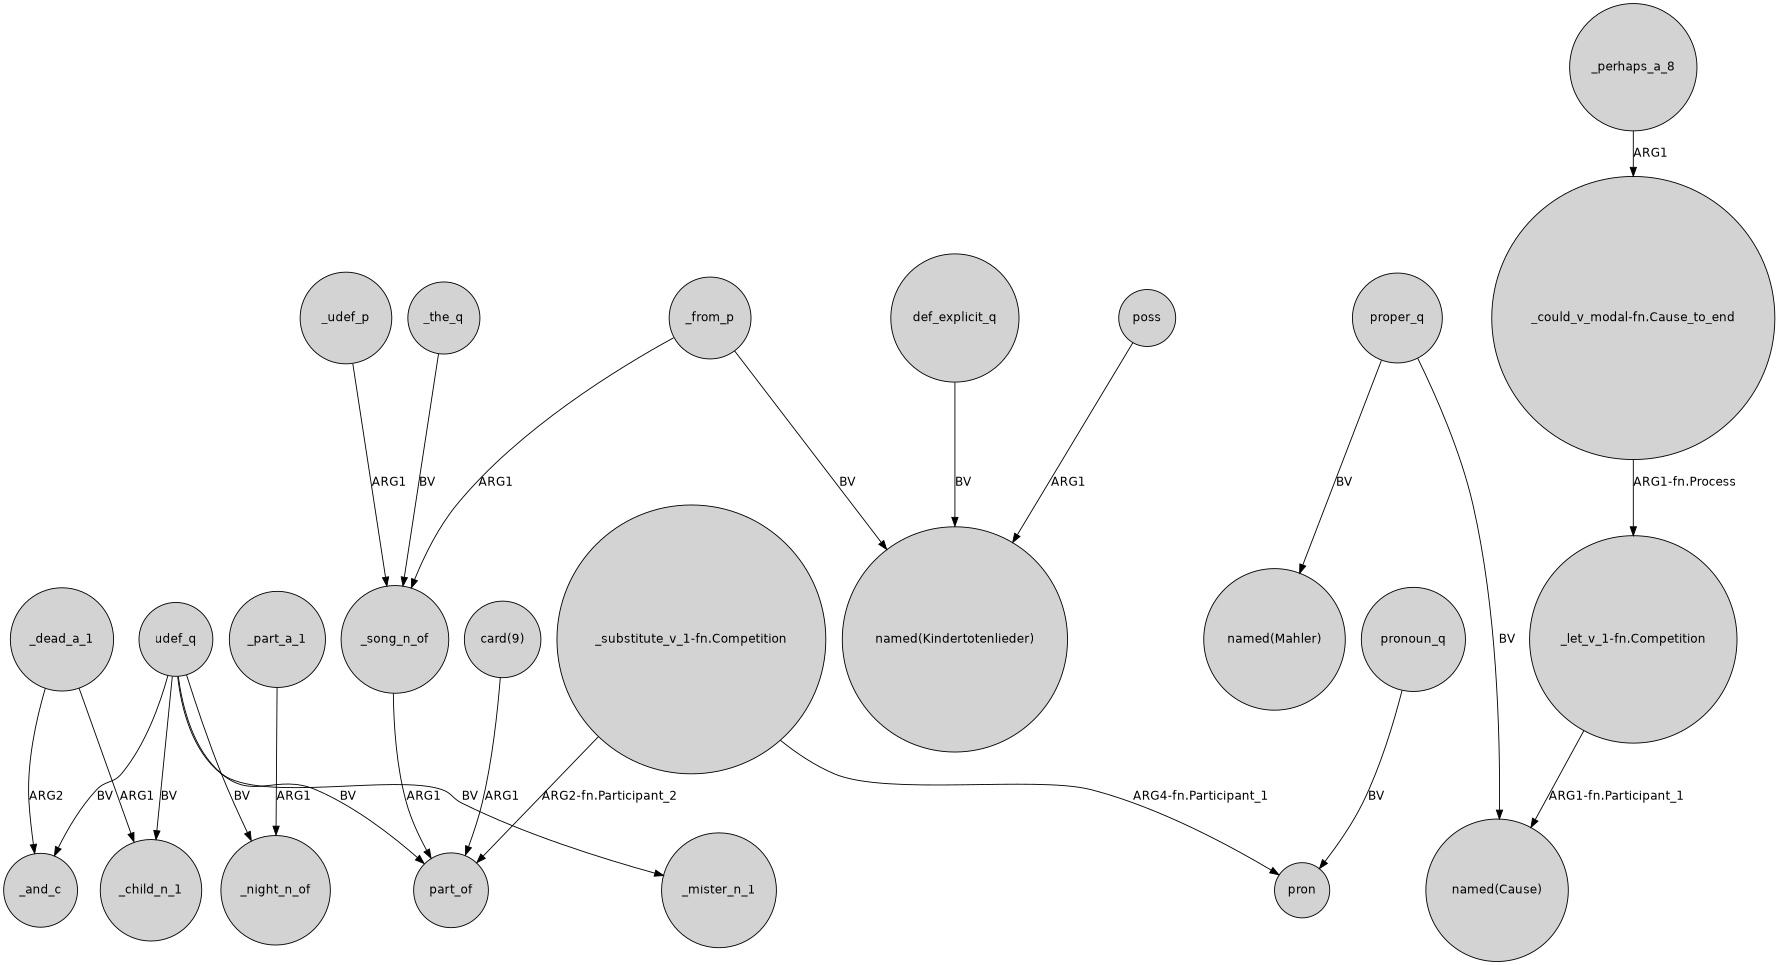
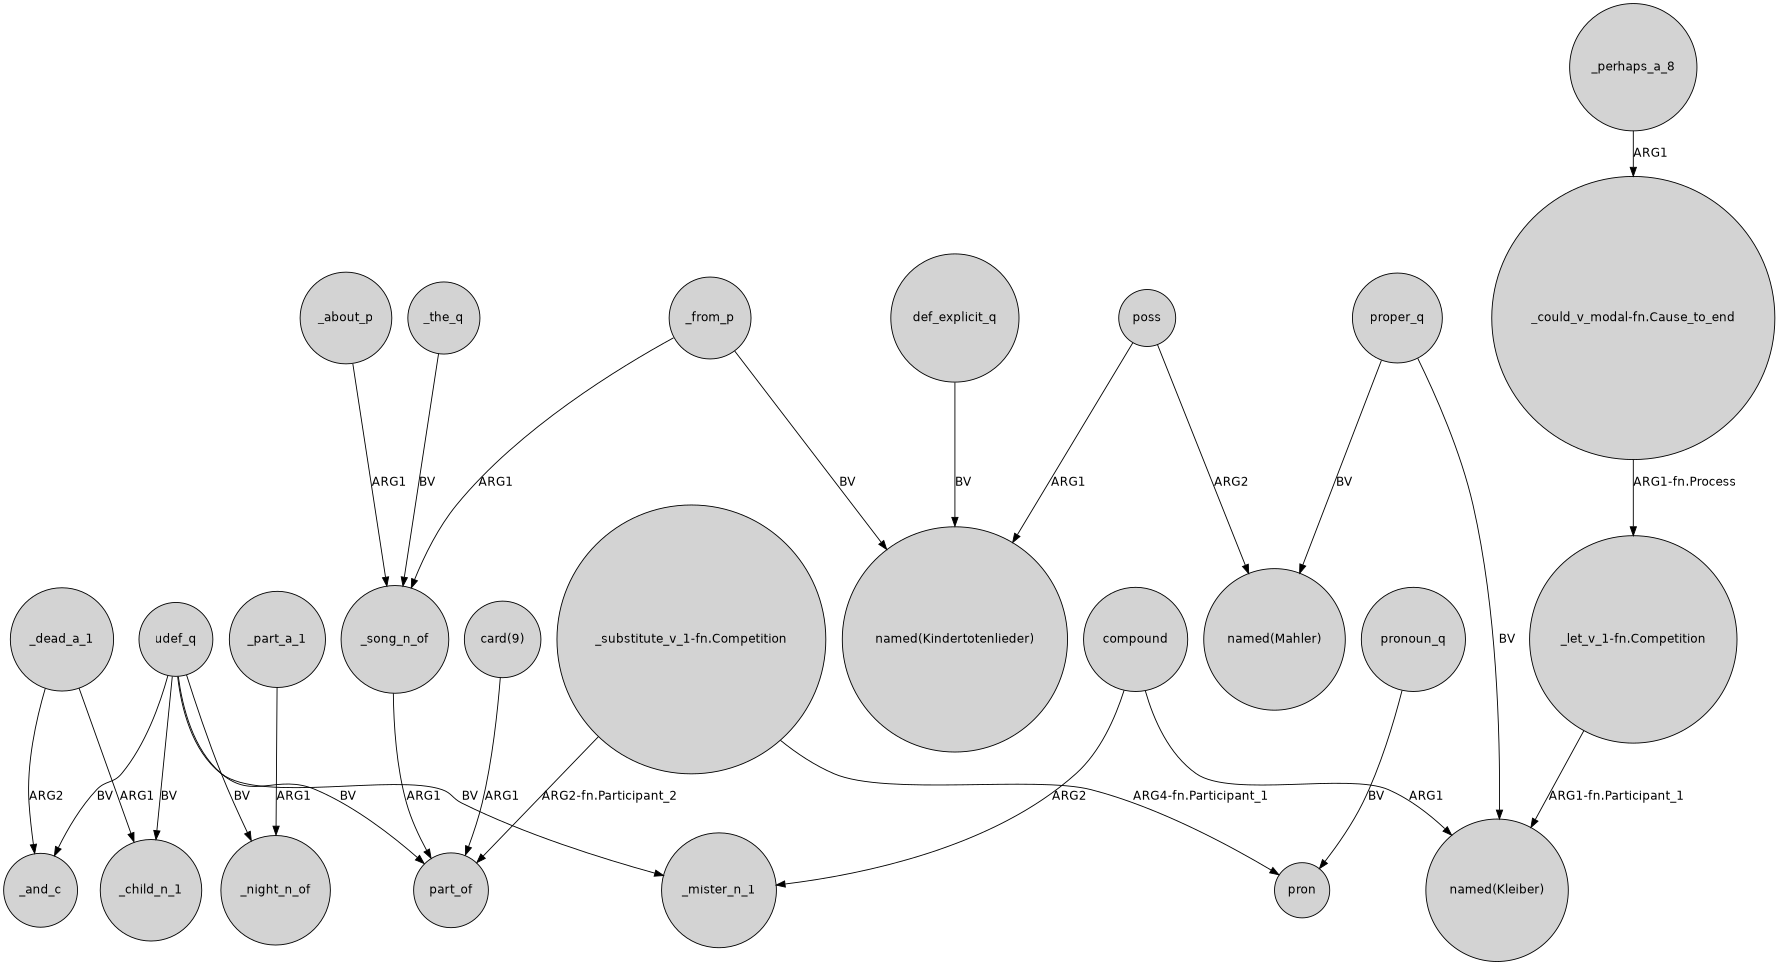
node "_udef_p": label "_udef_p" -> "_about_p"
edge "poss" -> "named(Mahler)": added, label "ARG2"
node "compound": added
node "named(Cause)": label "named(Cause)" -> "named(Kleiber)"
